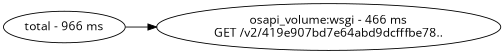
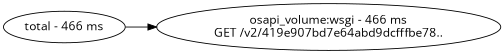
node "total - 966 ms": label "total - 966 ms" -> "total - 466 ms"
